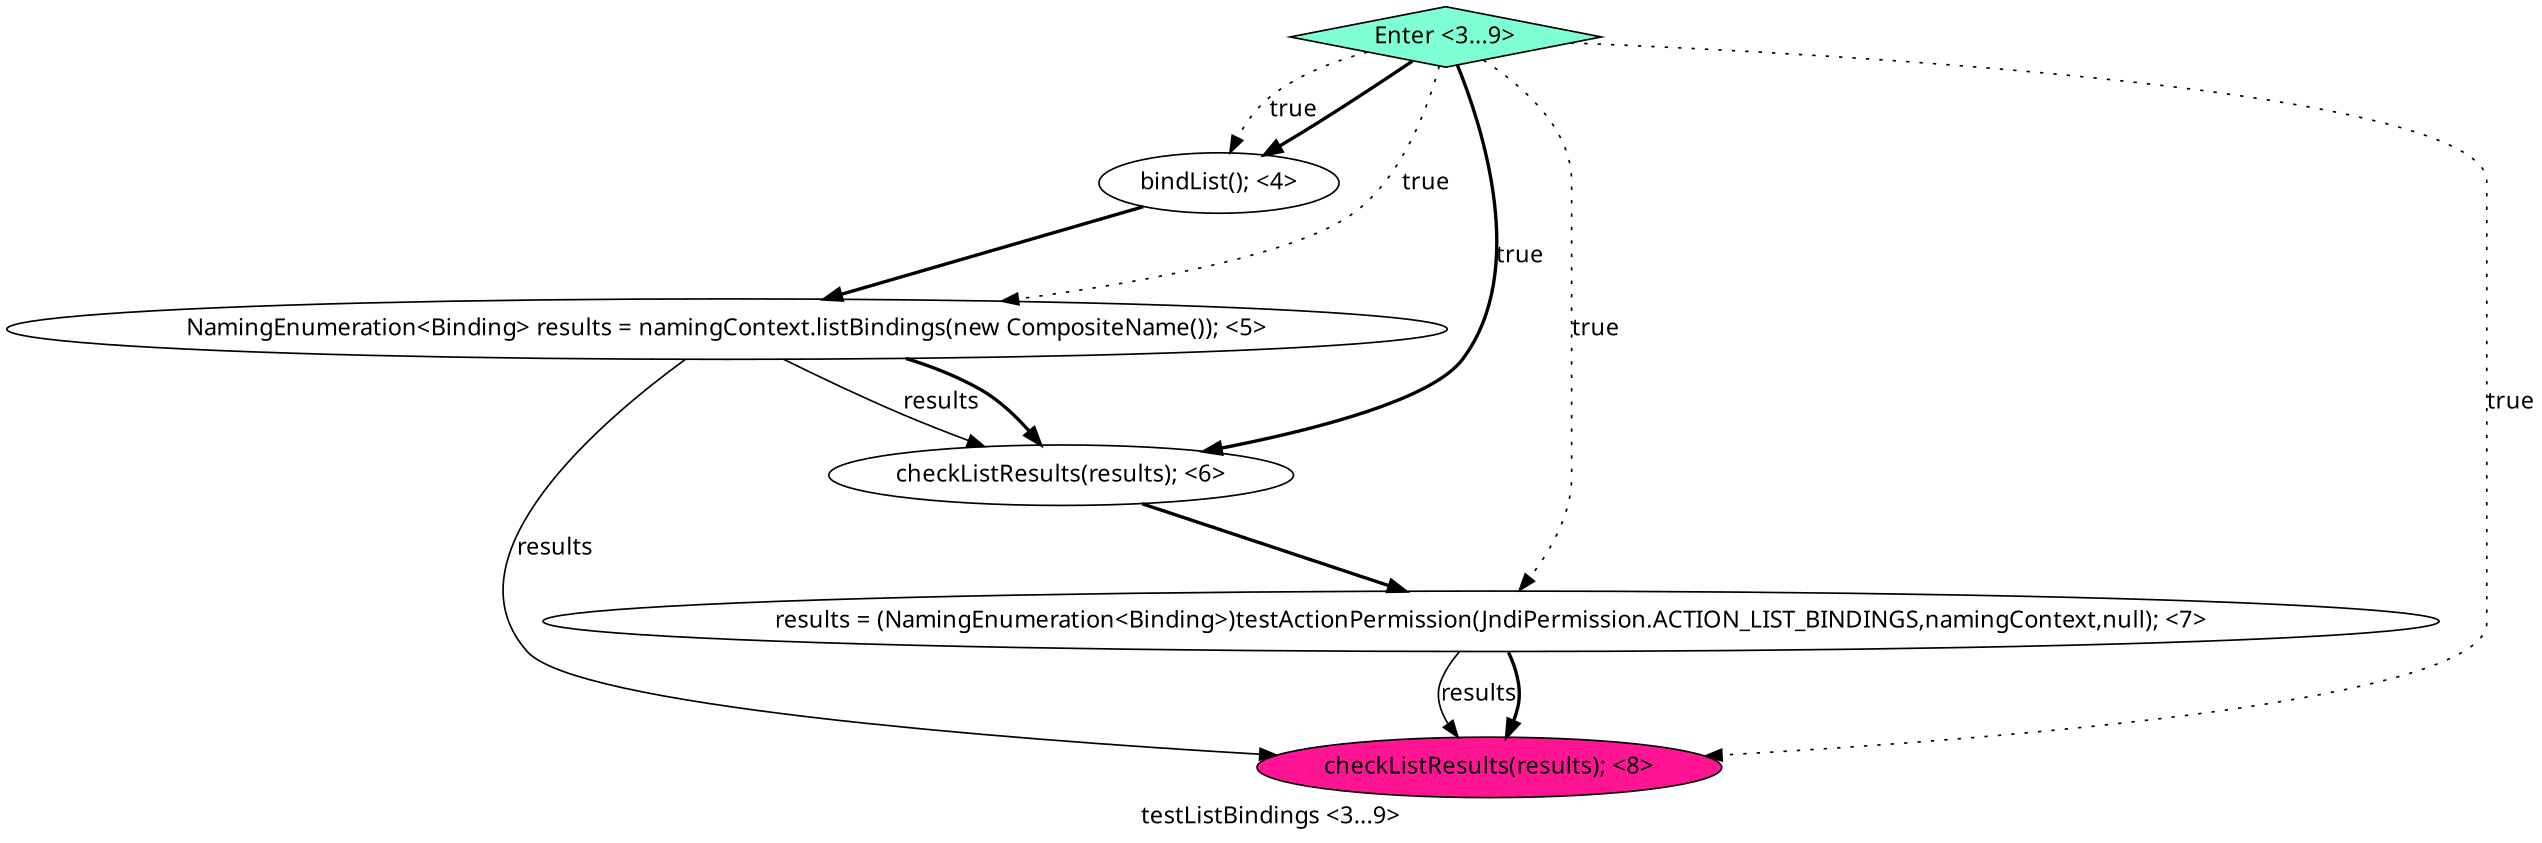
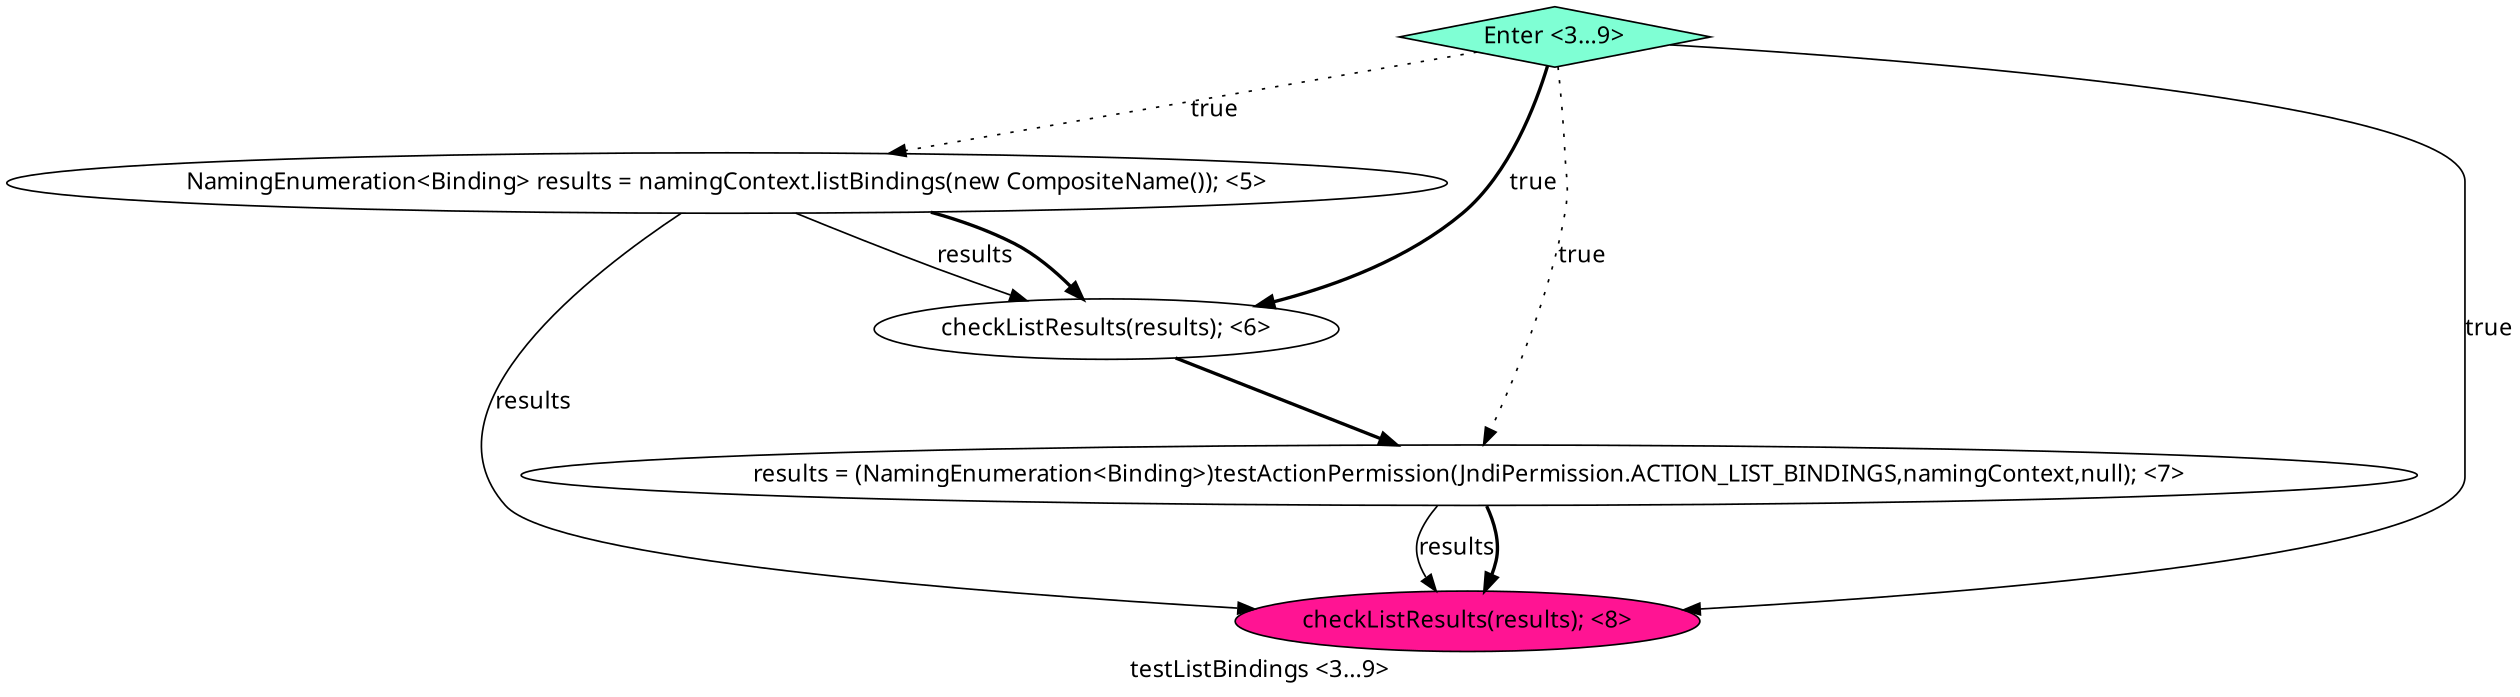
node "bindList(); <4>": removed
edge "Enter <3...9>" -> "checkListResults(results); <8>": style dotted -> solid
